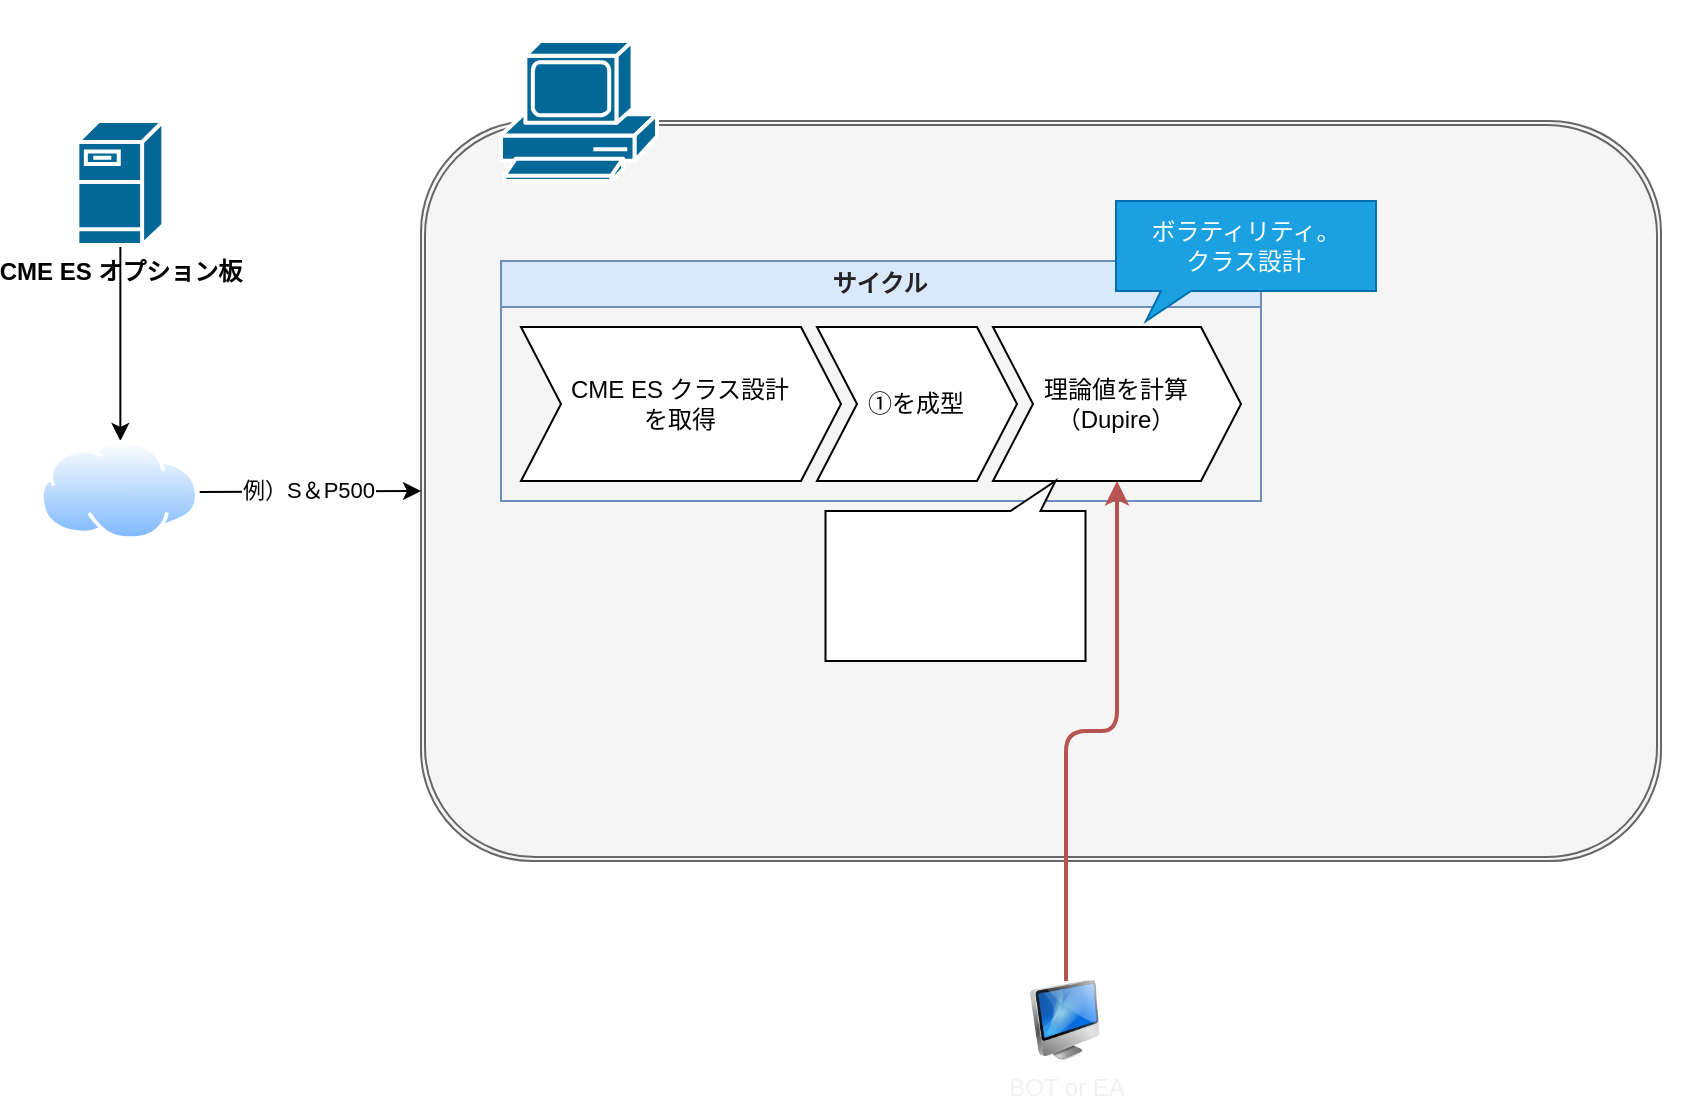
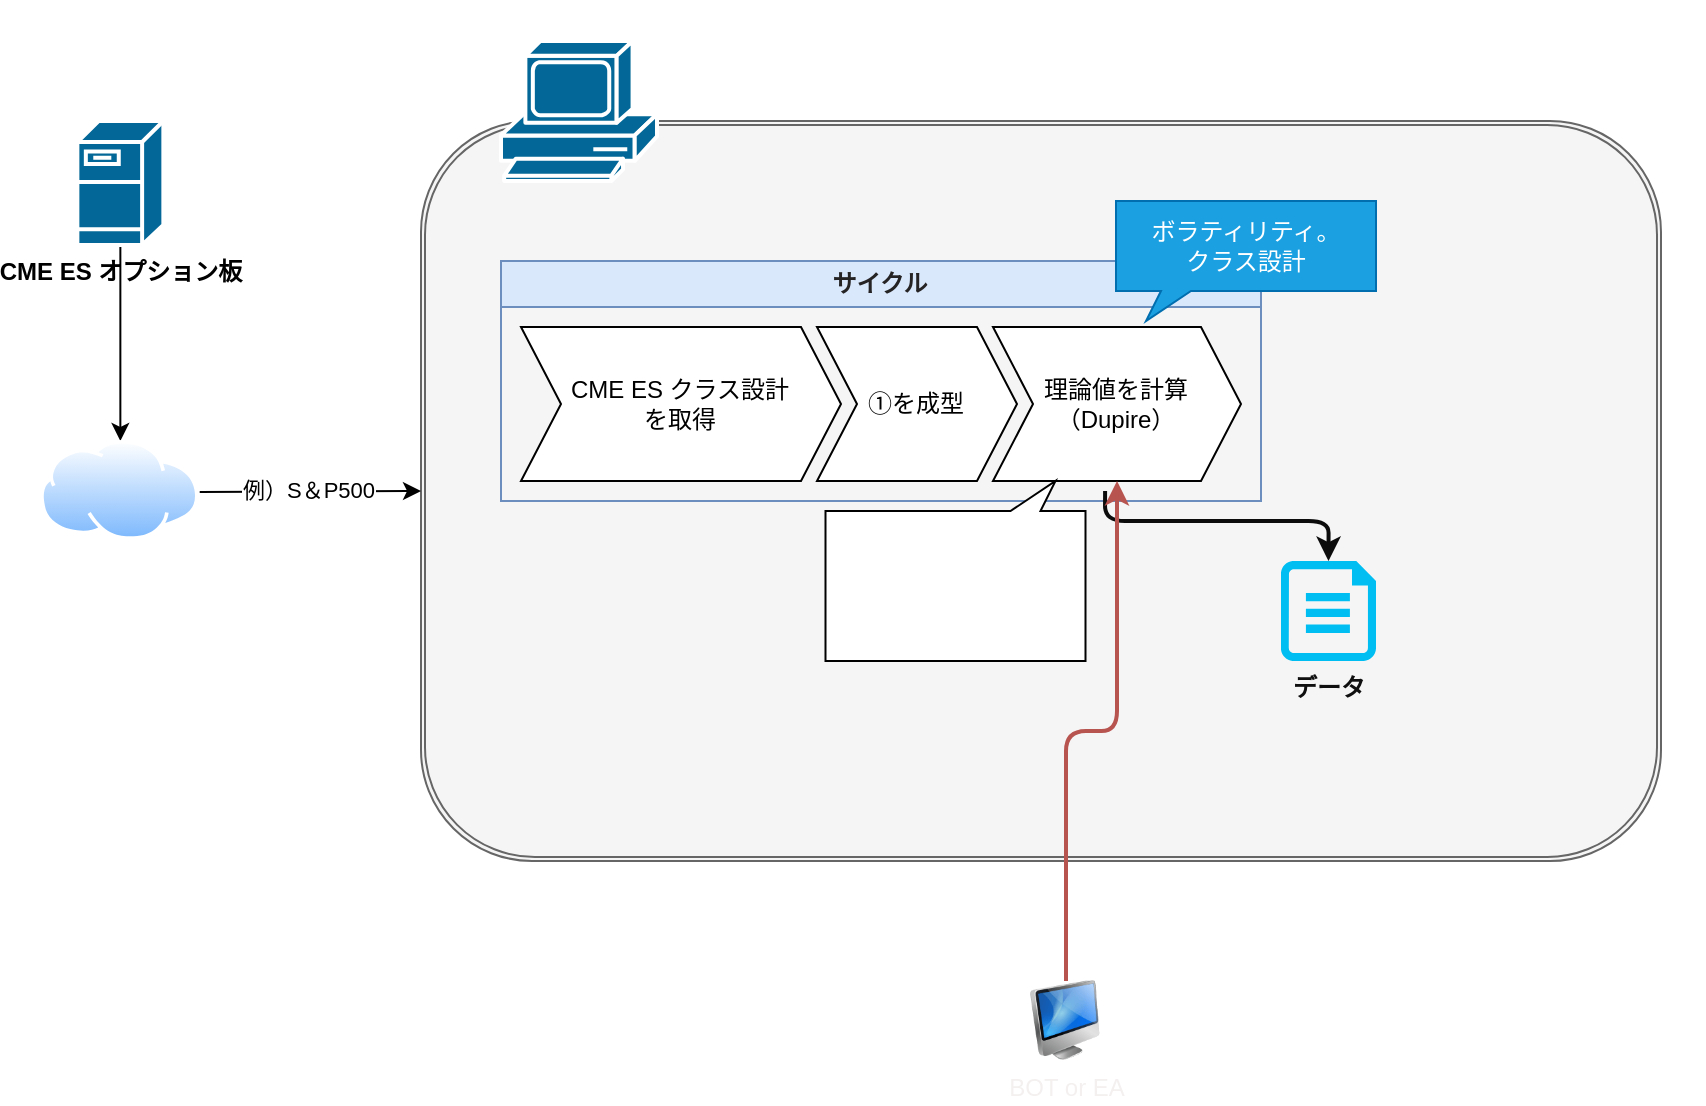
edge "理論値を計算 （Dupire）" -> "データ": added
node "データ": added
